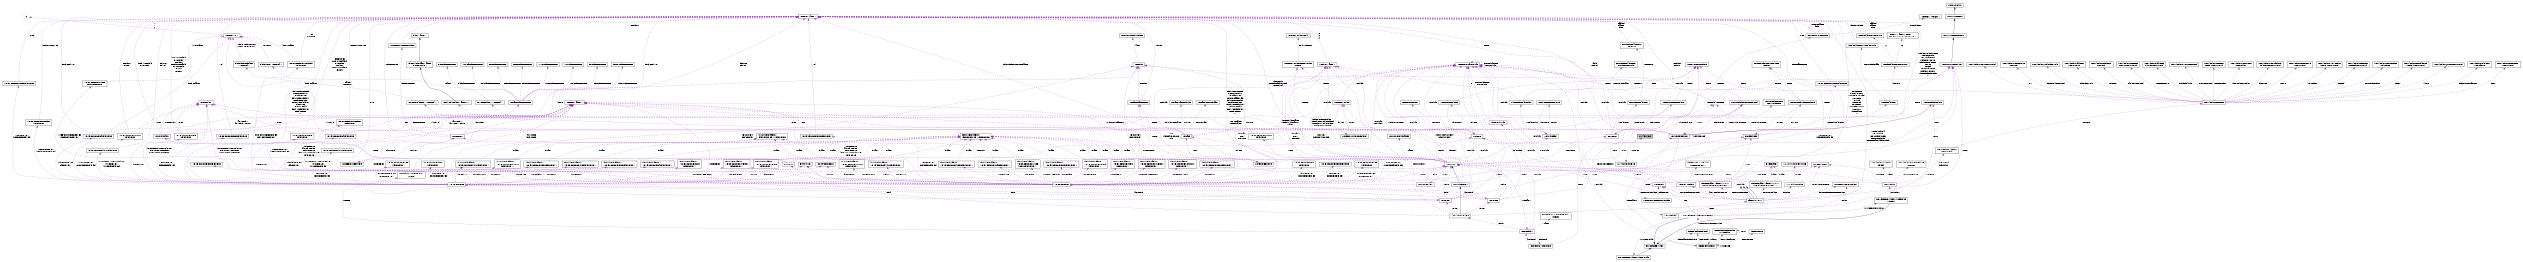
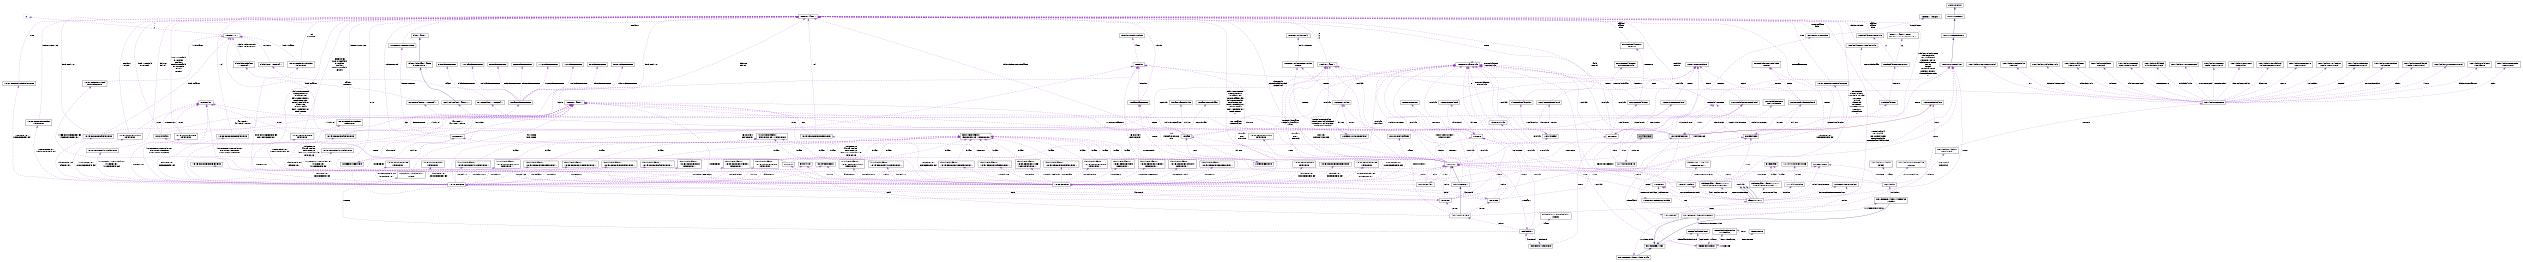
edge "NavEKF2_core" -> "imu_ring_buffer_t< NavEKF2_core::imu_elements >": color midnightblue -> darkorchid3
edge "NavEKF3_core" -> "ekf_timing": color midnightblue -> darkorchid3
node "DFMessageWriter_DFLogStart": color grey75 -> black
